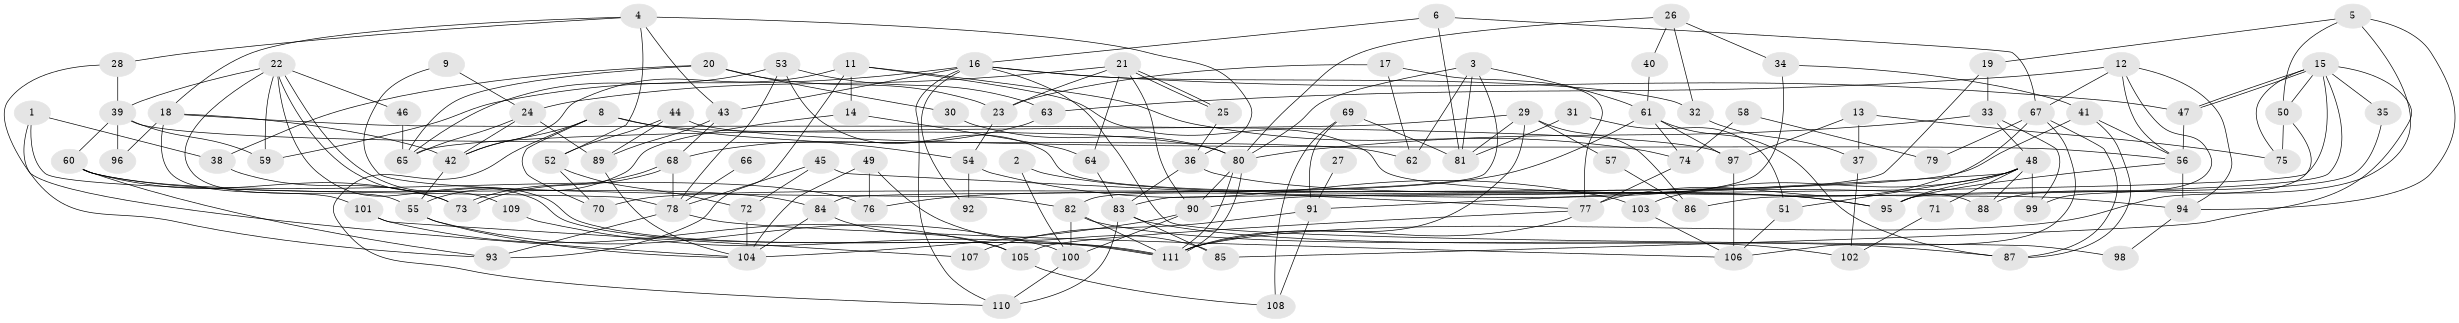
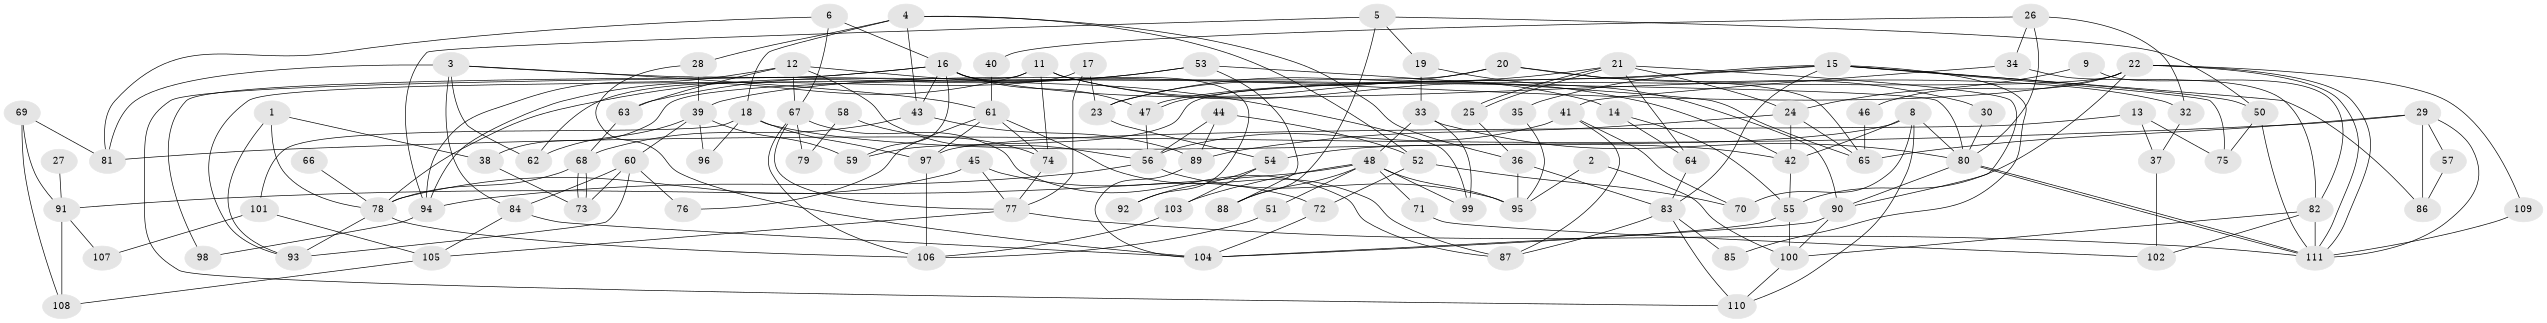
node "31": removed
node "49": removed
